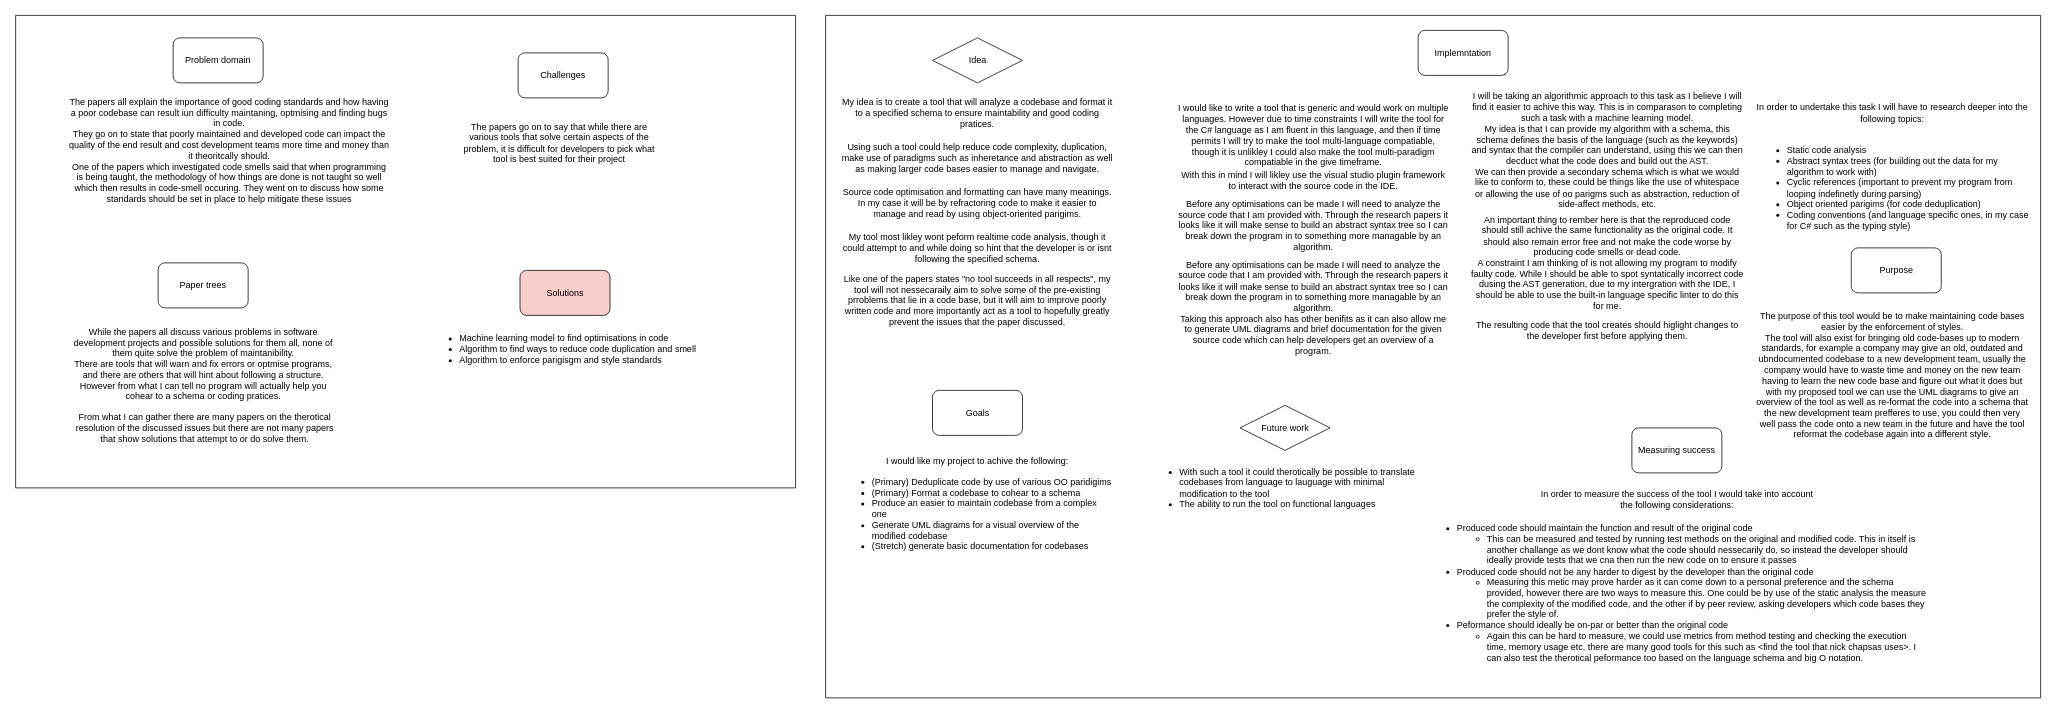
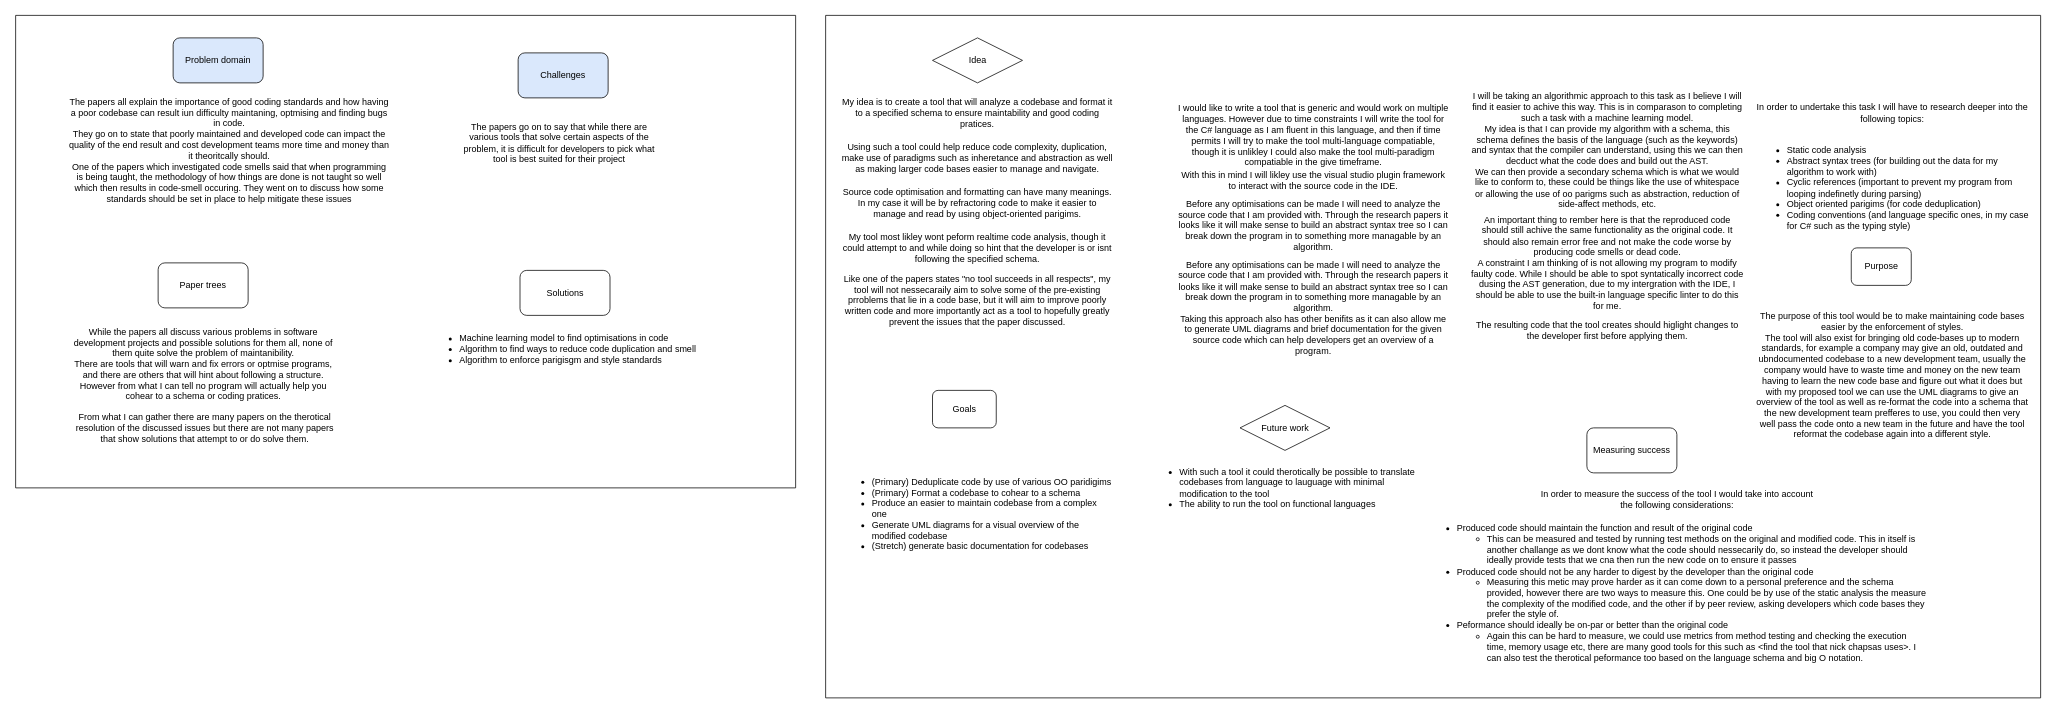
node "Implemntation": removed
node "Problem domain": fillcolor #ffffff -> #dae8fc
node "Challenges": fillcolor #ffffff -> #dae8fc
node "Purpose": size 90x45 -> 60x38
node "Solutions": fillcolor #f8cecc -> #ffffff
node "Goals": size 90x45 -> 64x38
node "Measuring success": moved (1677, 450) -> (1632, 450)
node "I would like my project to achive the following:": removed
